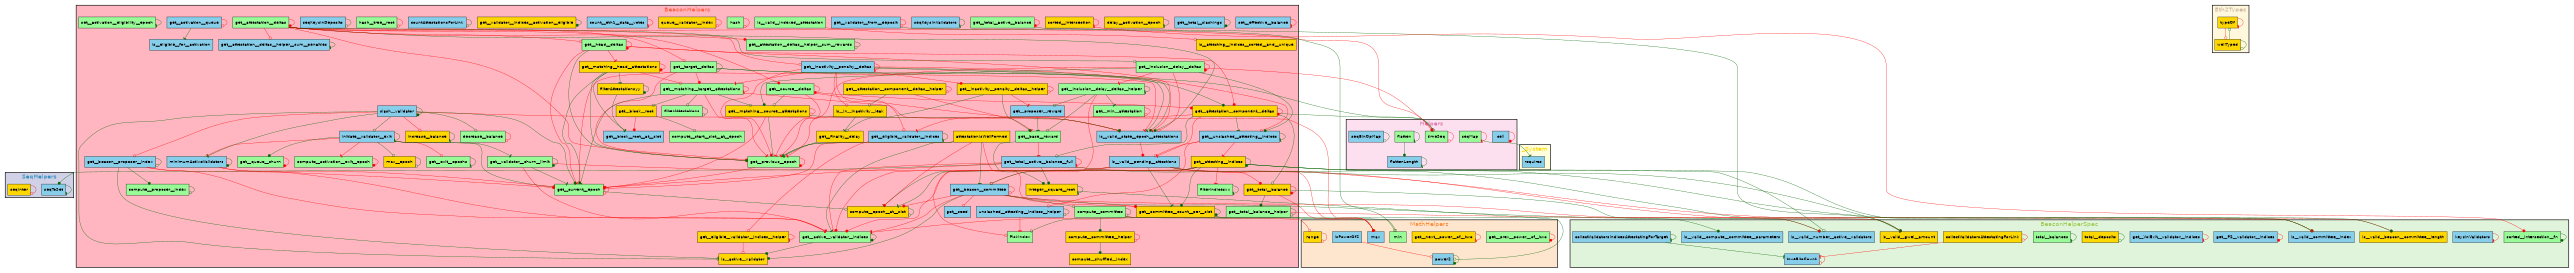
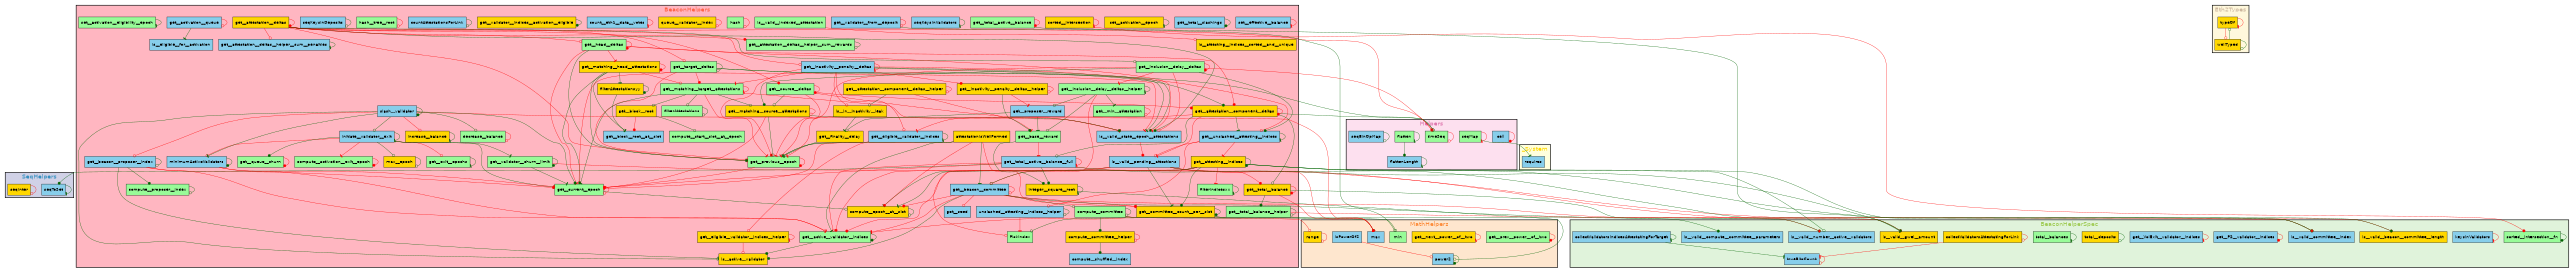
node "get__attestation__deltas": fillcolor palegreen -> gold
node "delay__activation__epoch": label "delay__activation__epoch" -> "set__activation__epoch"
edge "get__inactivity__penalty__deltas__helper" -> "get__finality__delay": now "get__proposer__reward" -> "get__finality__delay"
edge "get__validator__churn__limit" -> "get__active__validator__indices": removed
node "compute__shuffled__index": fillcolor gold -> skyblue
